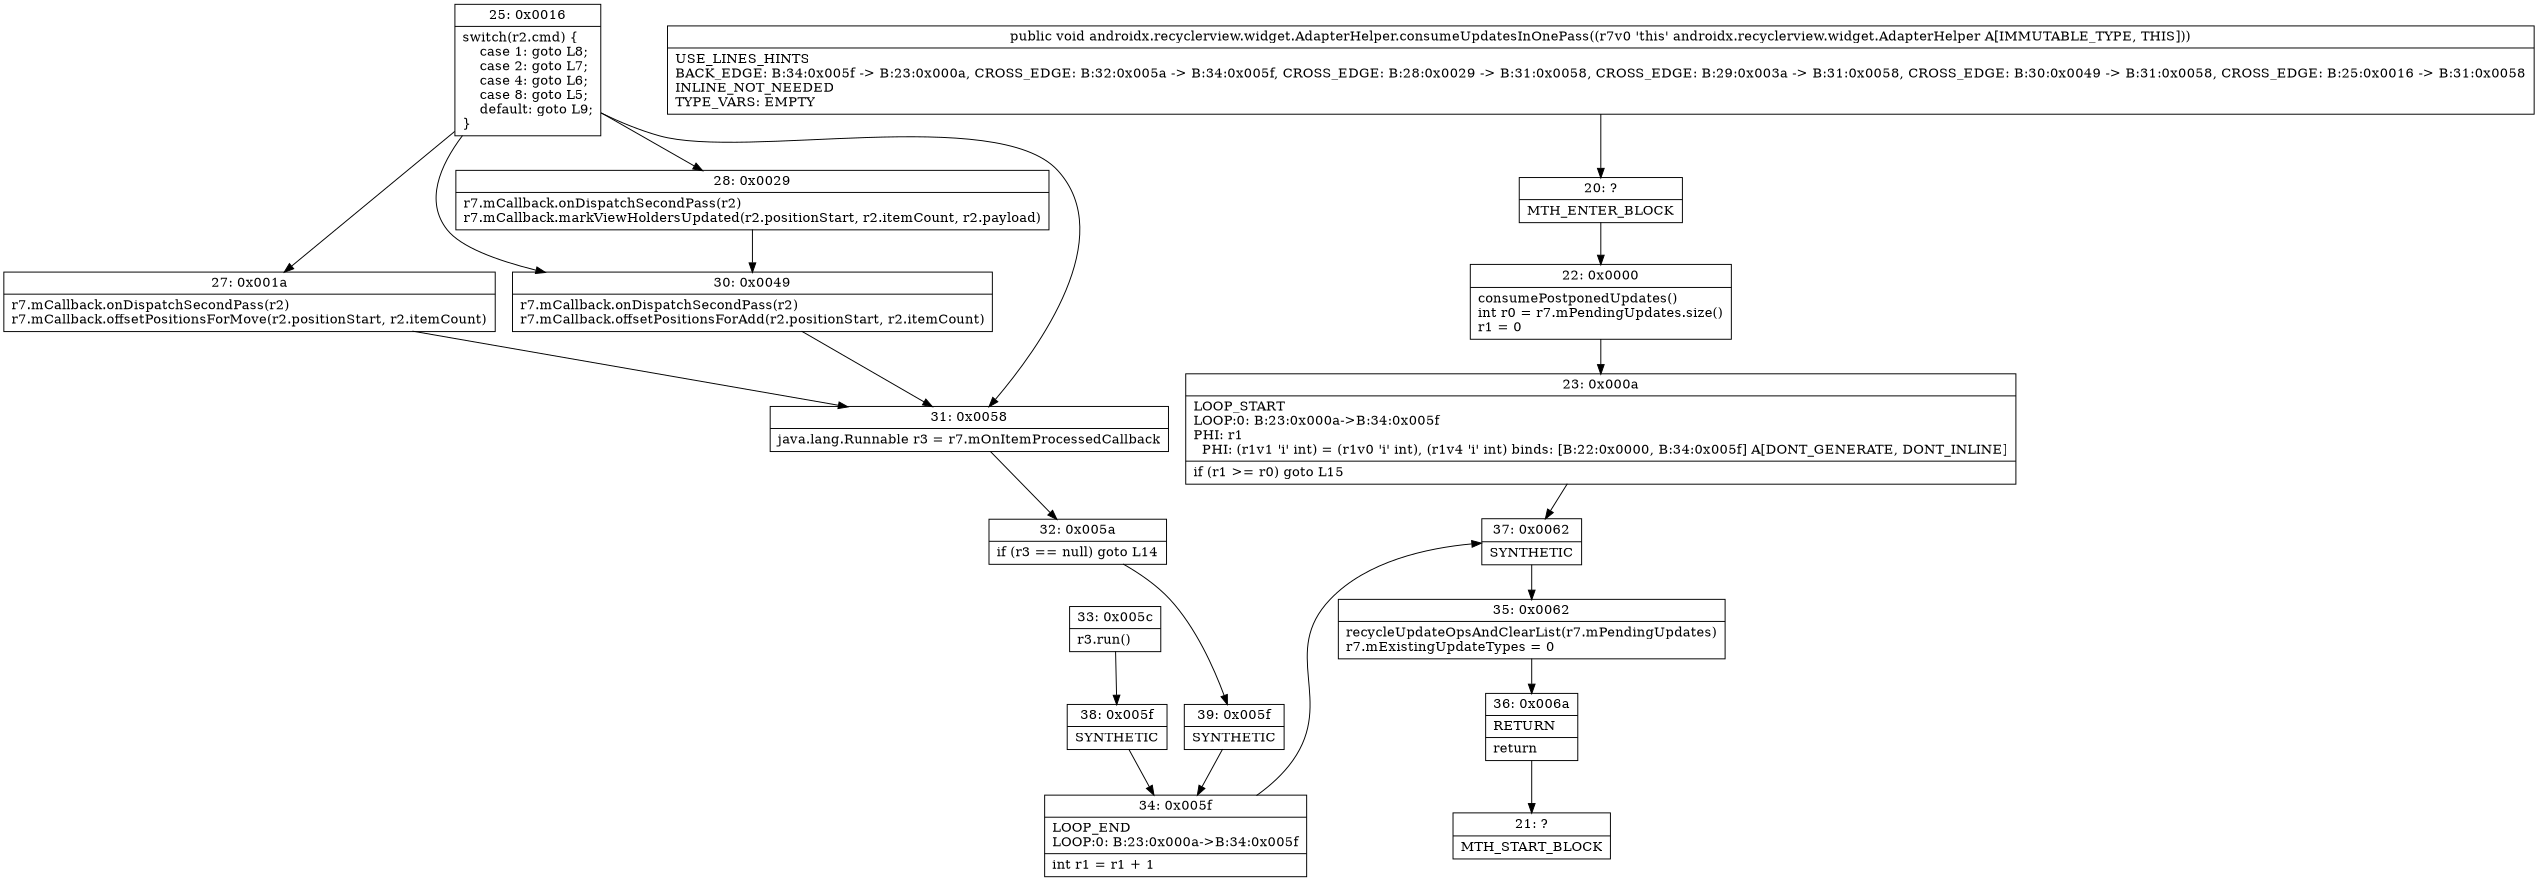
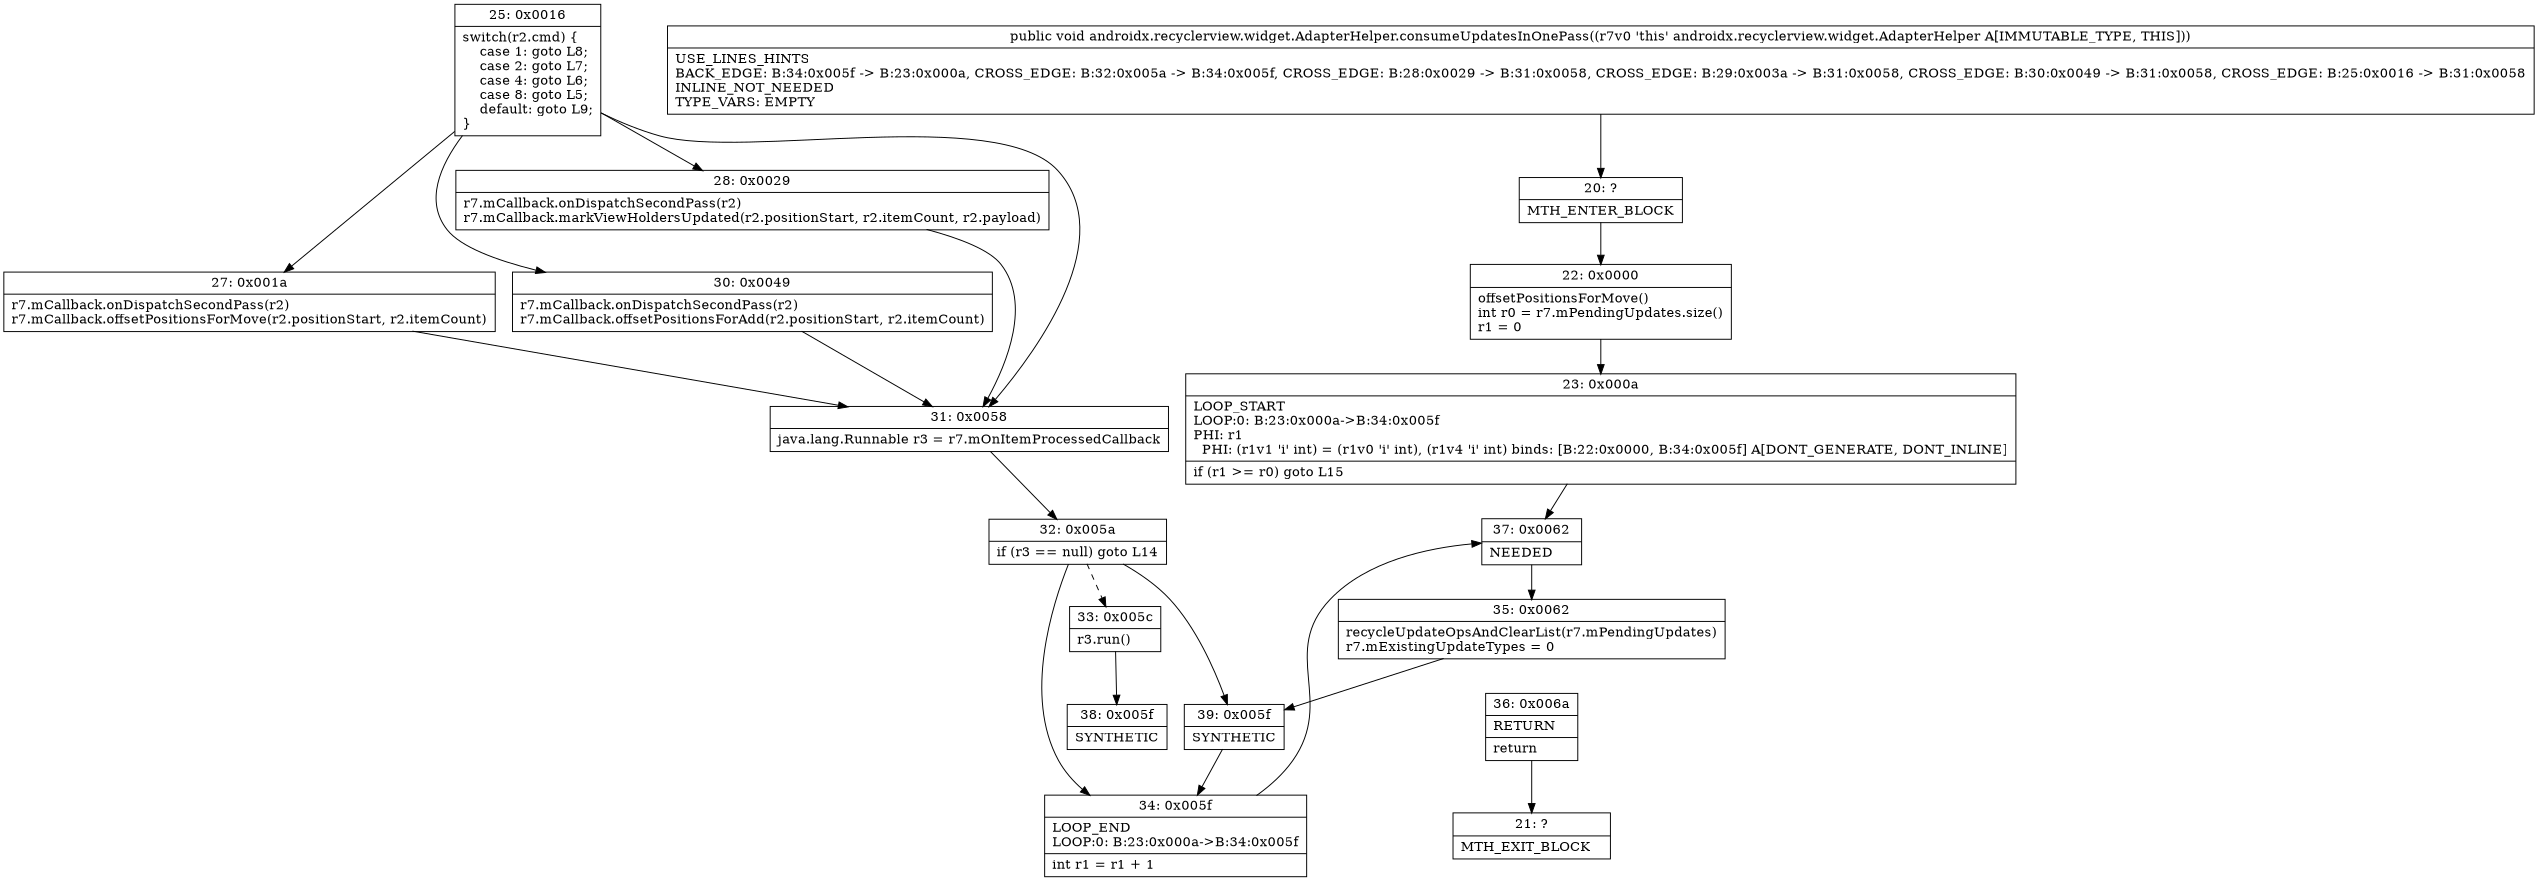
edge "28: 0x0029" -> "30: 0x0049": now "28: 0x0029" -> "31: 0x0058"
node "22: 0x0000": text "consumePostponedUpdates()" -> "offsetPositionsForMove()"
node "37: 0x0062": text "SYNTHETIC" -> "NEEDED"
edge "32: 0x005a" -> "33: 0x005c": added
edge "35: 0x0062" -> "36: 0x006a": now "35: 0x0062" -> "39: 0x005f"
edge "38: 0x005f" -> "34: 0x005f": now "32: 0x005a" -> "34: 0x005f"
node "21: ?": text "MTH_START_BLOCK" -> "MTH_EXIT_BLOCK"
